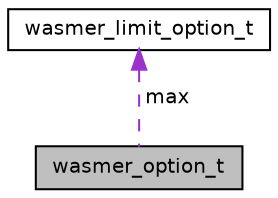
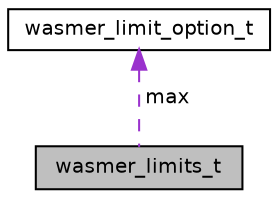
node "wasmer_option_t": label "wasmer_option_t" -> "wasmer_limits_t"
